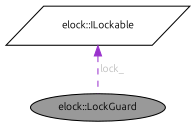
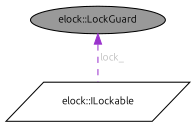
edge "elock::LockGuard" -> "elock::ILockable": reversed
